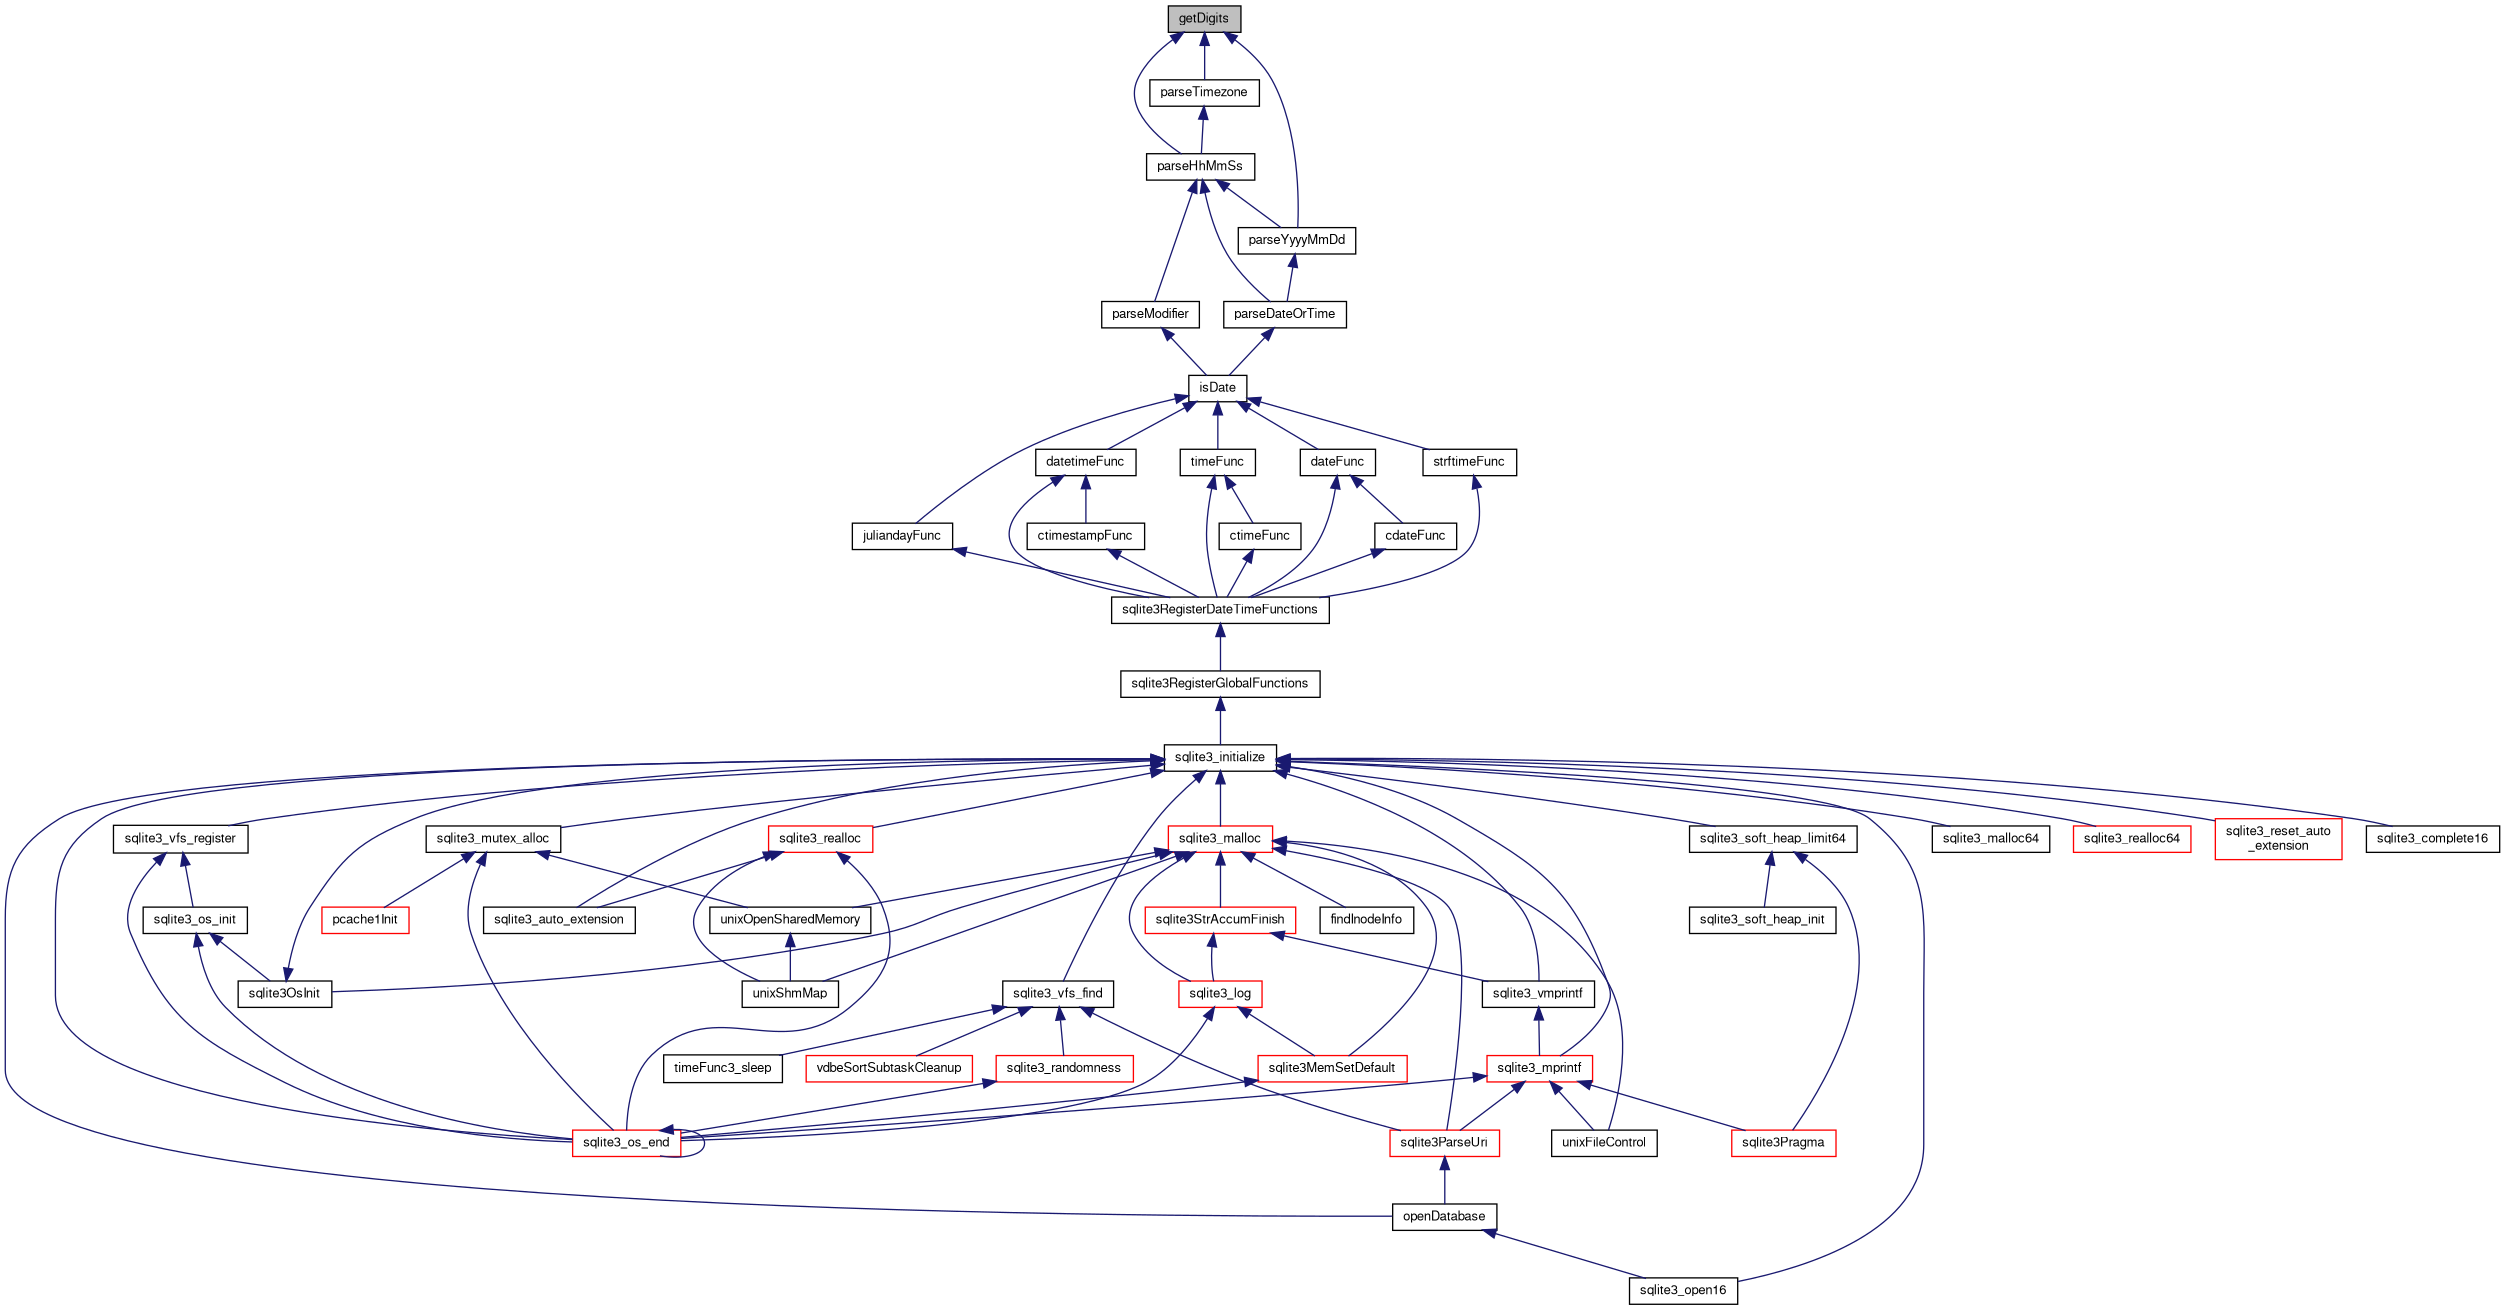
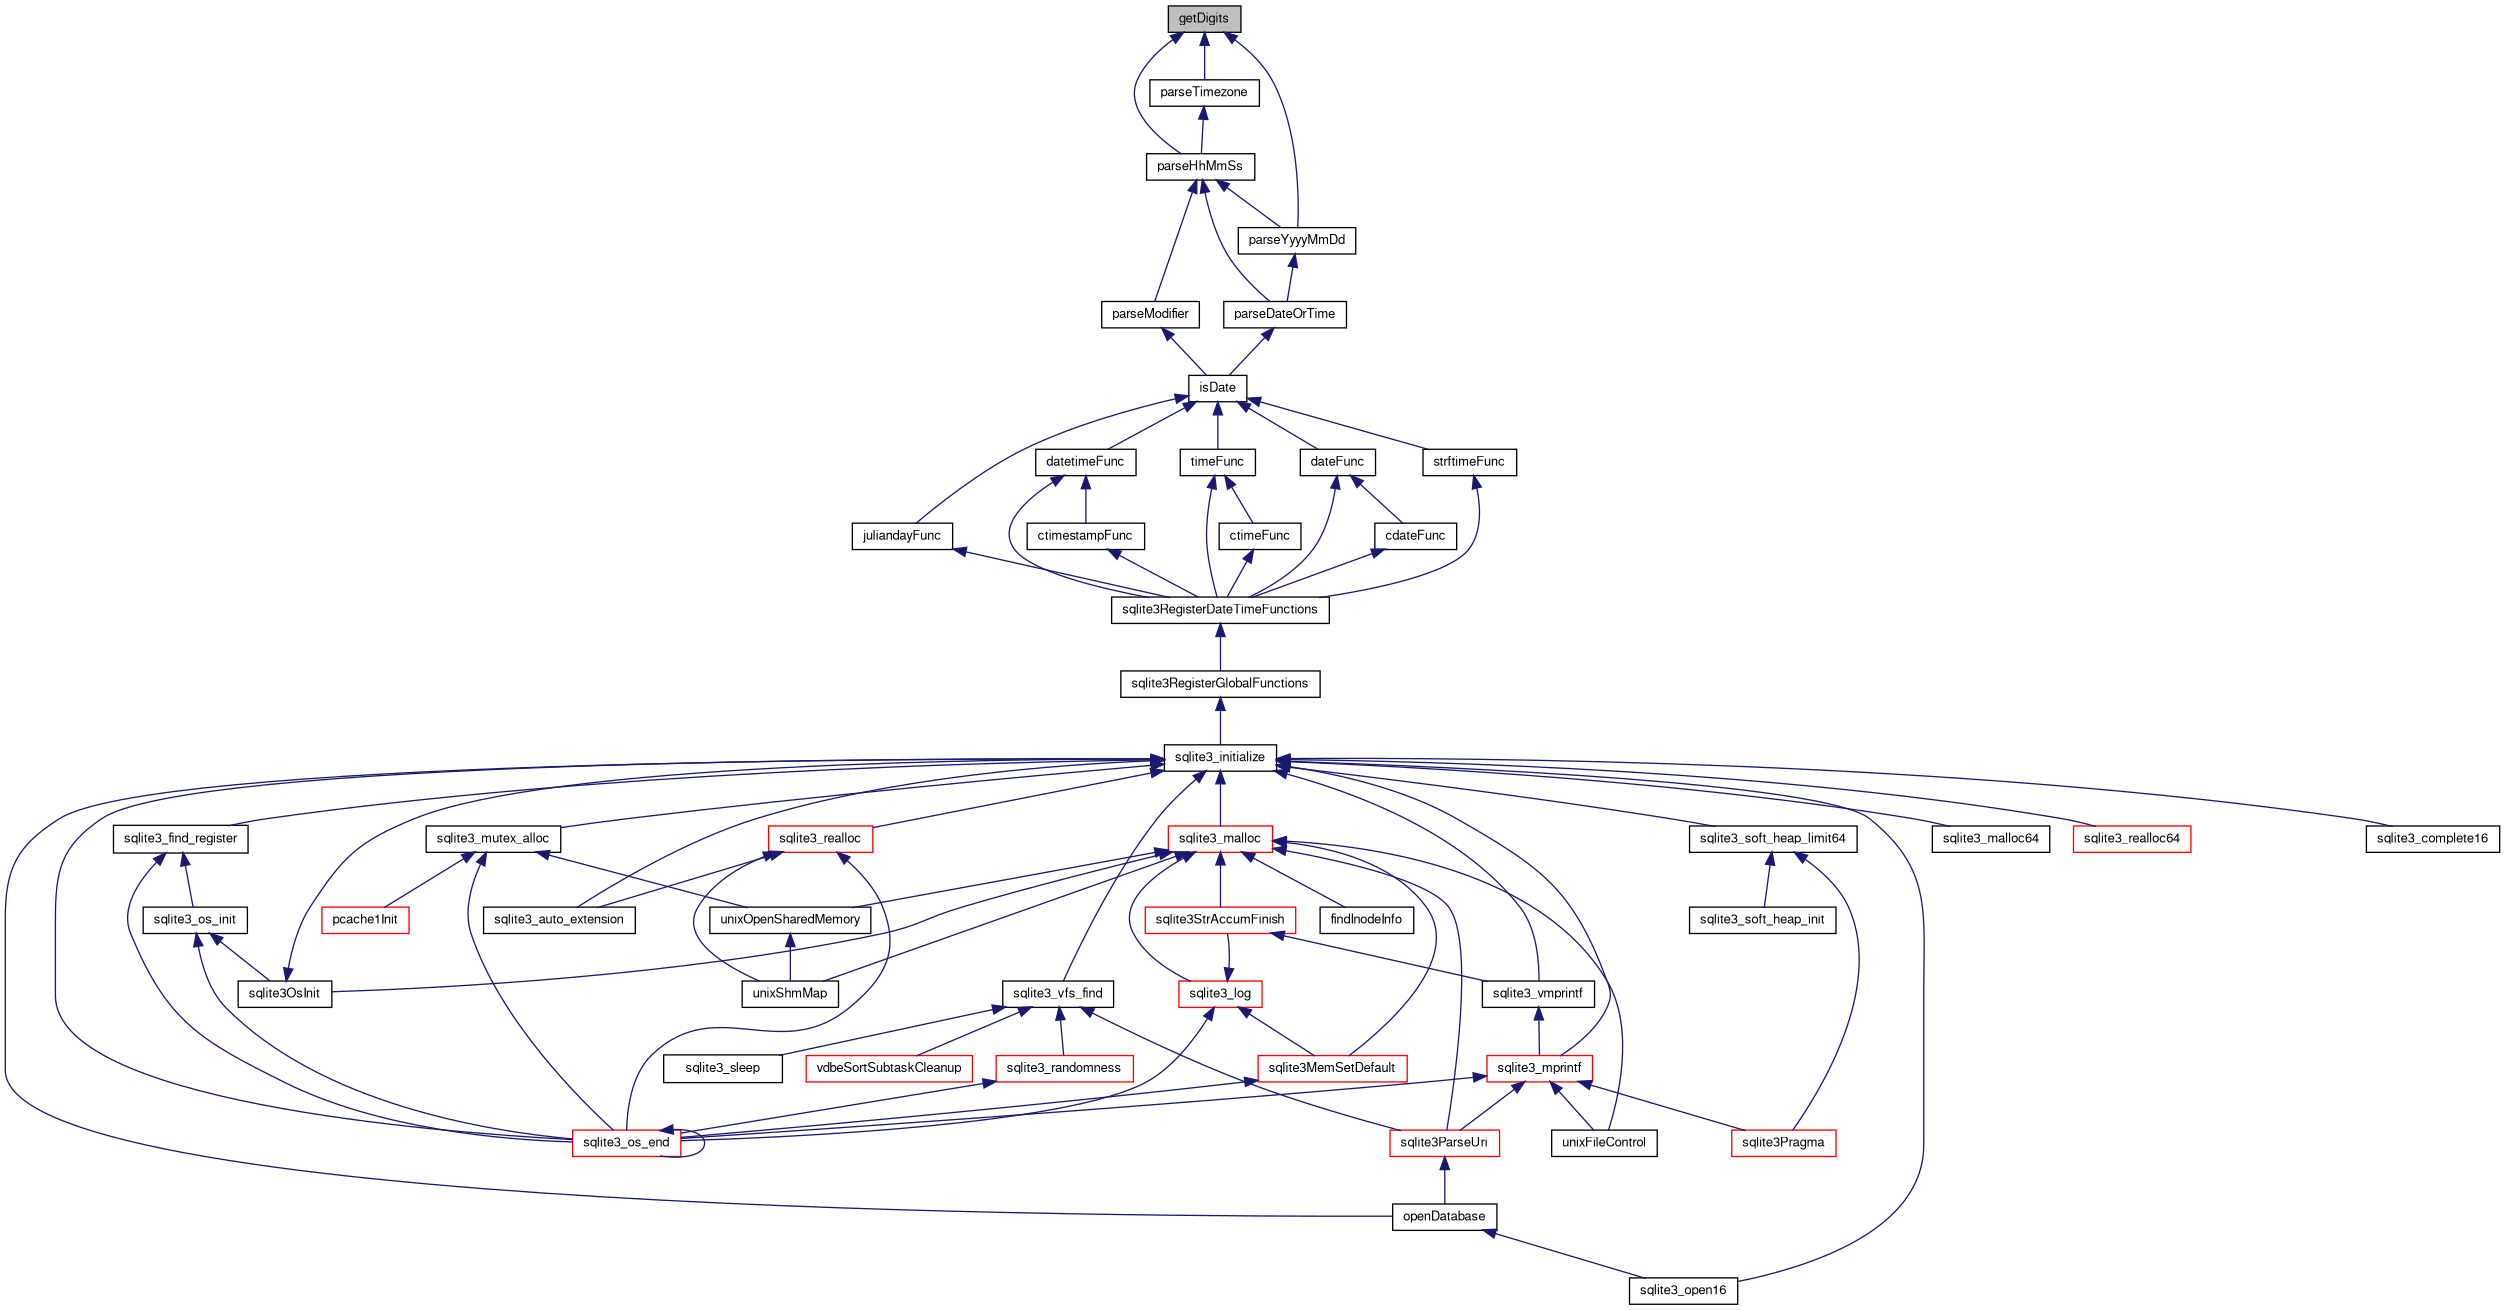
node "sqlite3_vfs_register": label "sqlite3_vfs_register" -> "sqlite3_find_register"
node "sqlite3_reset_auto _extension": removed
edge "sqlite3_log" -> "sqlite3StrAccumFinish": reversed
node "timeFunc3_sleep": label "timeFunc3_sleep" -> "sqlite3_sleep"
